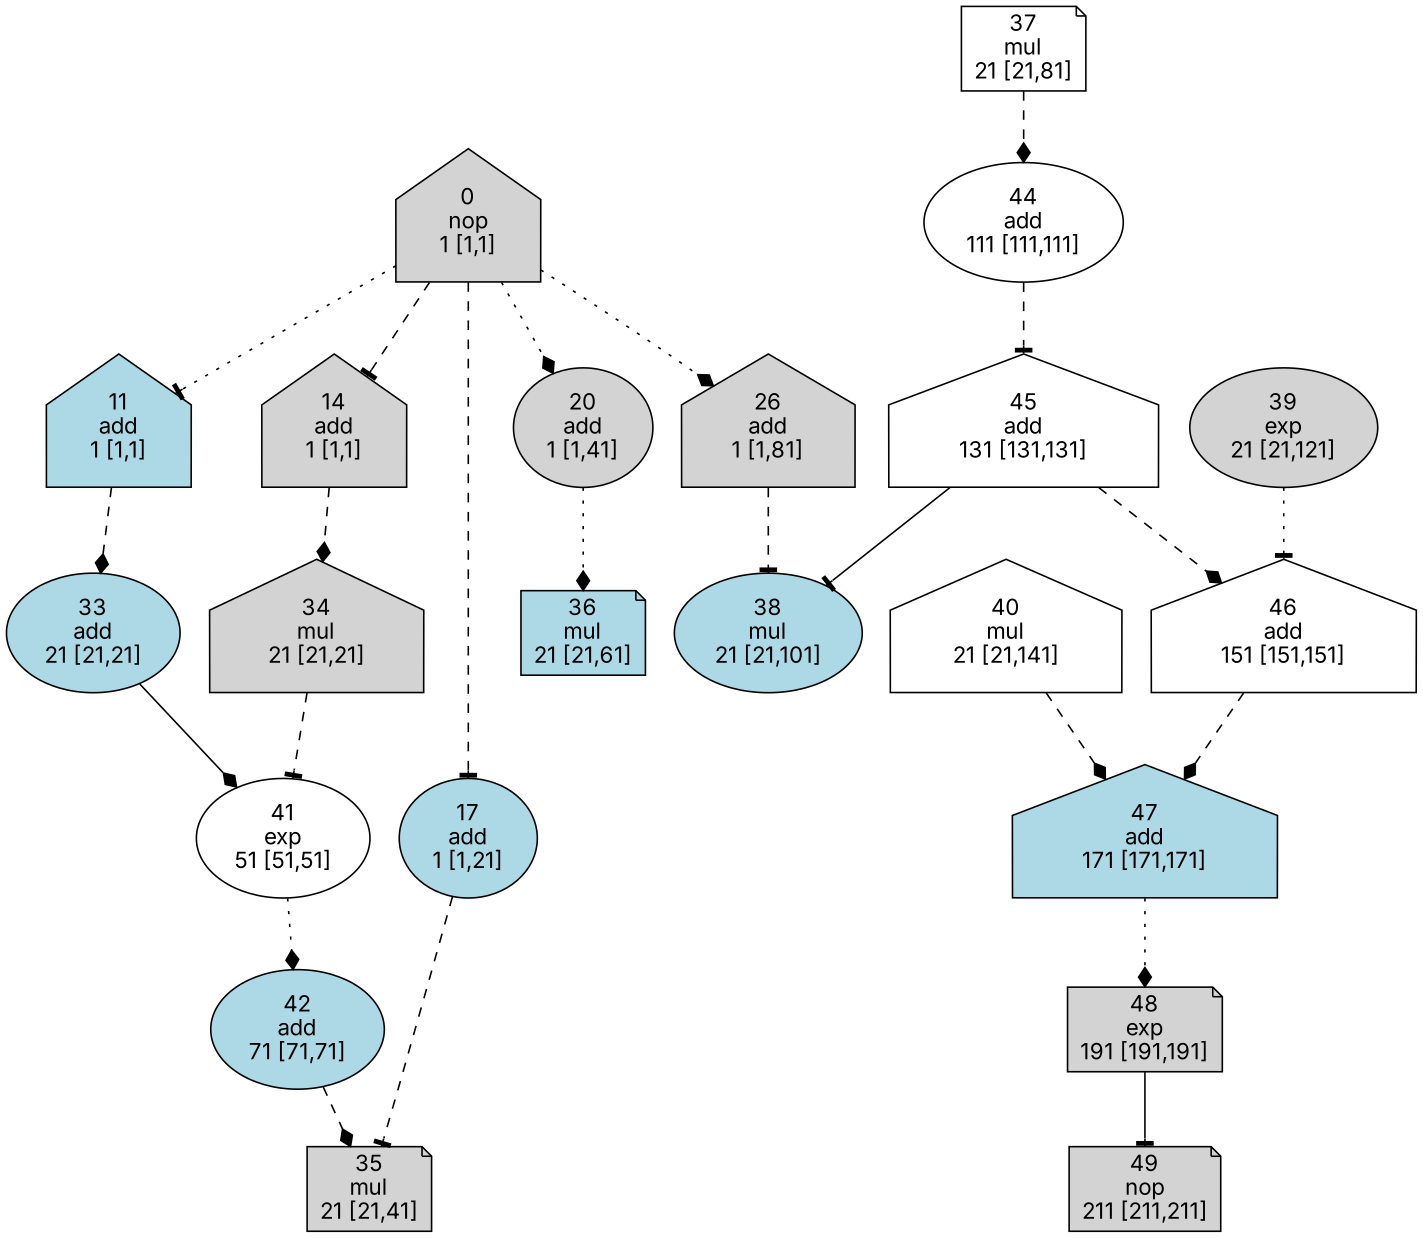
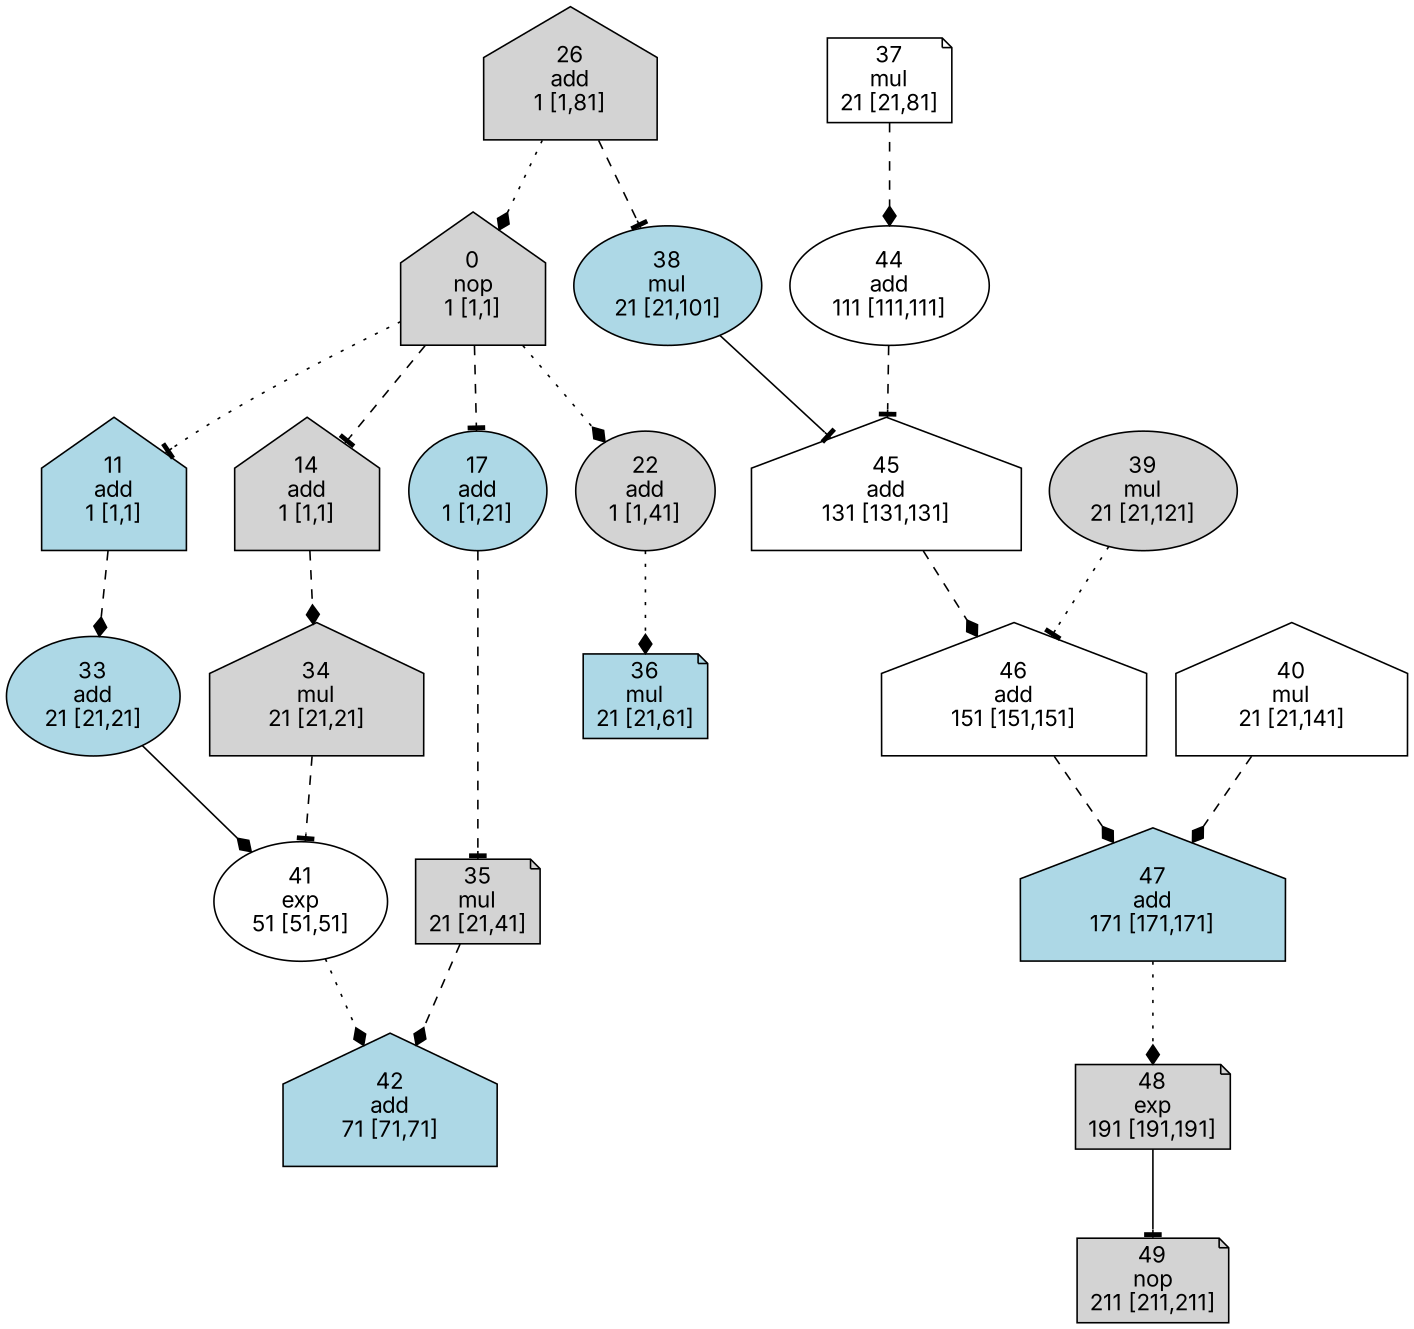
edge "0 nop 1 [1,1]" -> "26 add 1 [1,81]": reversed
node "20 add 1 [1,41]": label "20 add 1 [1,41]" -> "22 add 1 [1,41]"
node "39 exp 21 [21,121]": label "39 exp 21 [21,121]" -> "39 mul 21 [21,121]"
edge "45 add 131 [131,131]" -> "38 mul 21 [21,101]": reversed
node "42 add 71 [71,71]": shape ellipse -> house
edge "42 add 71 [71,71]" -> "35 mul 21 [21,41]": reversed
